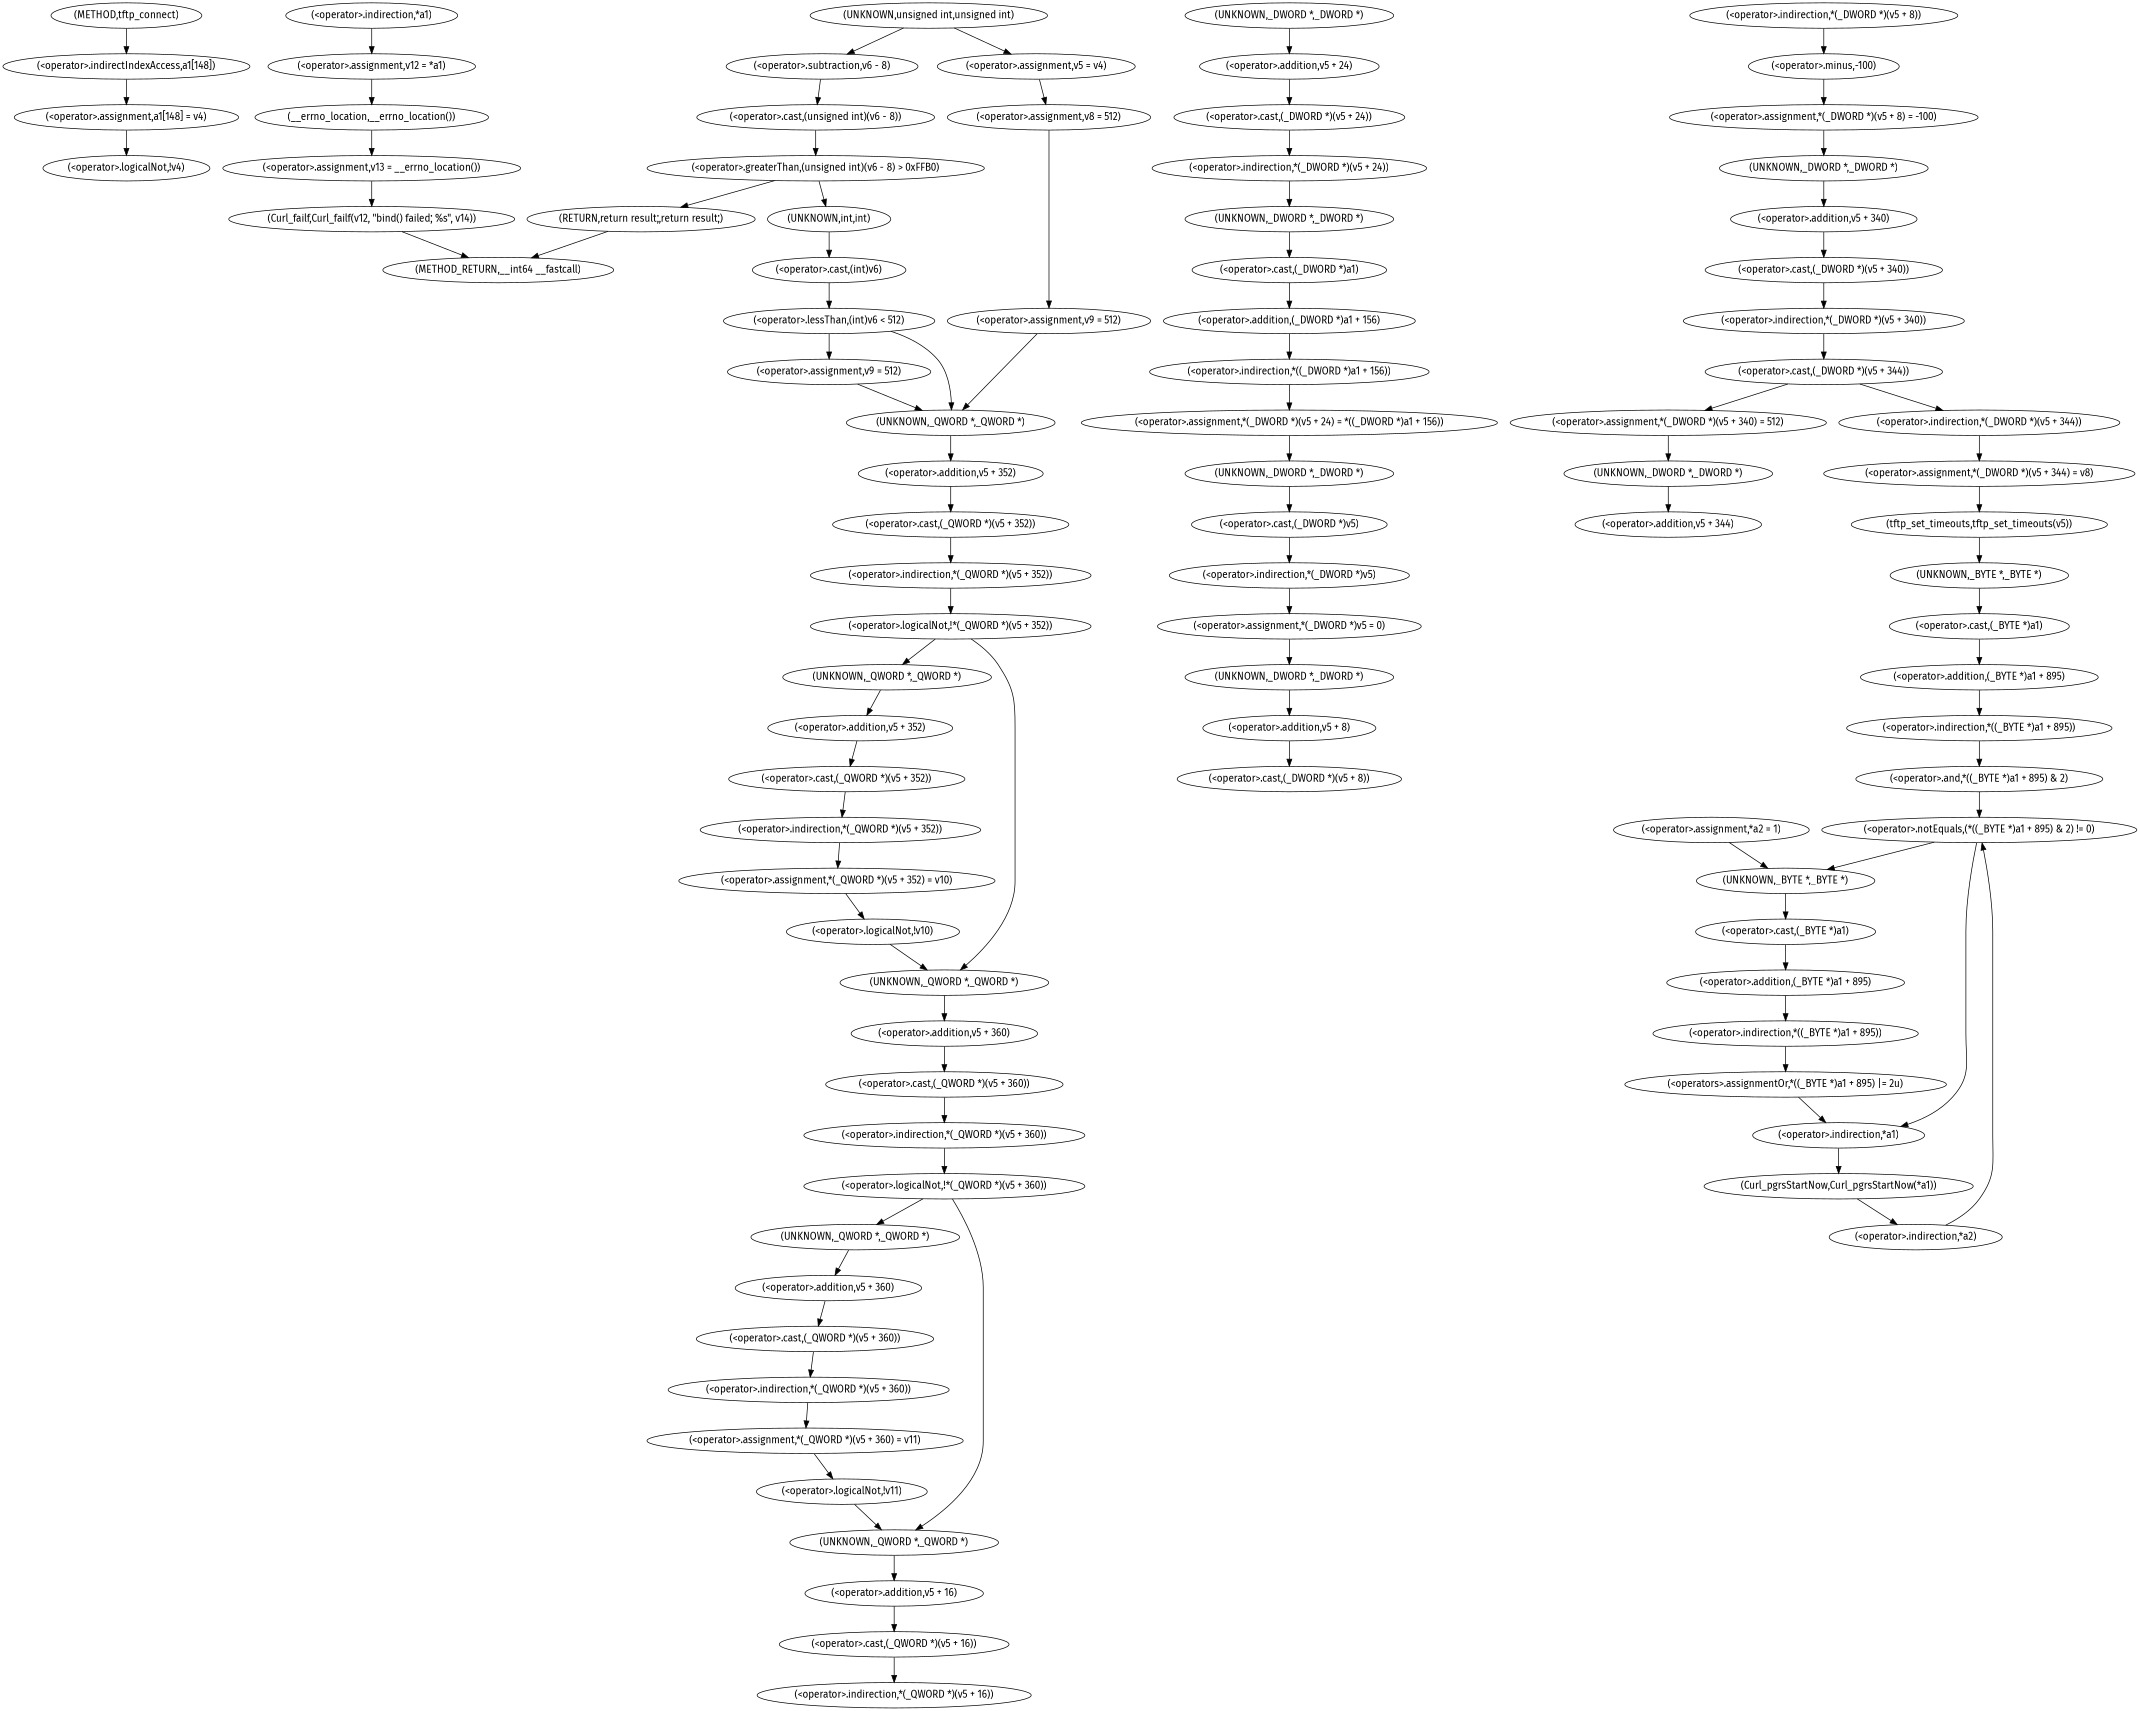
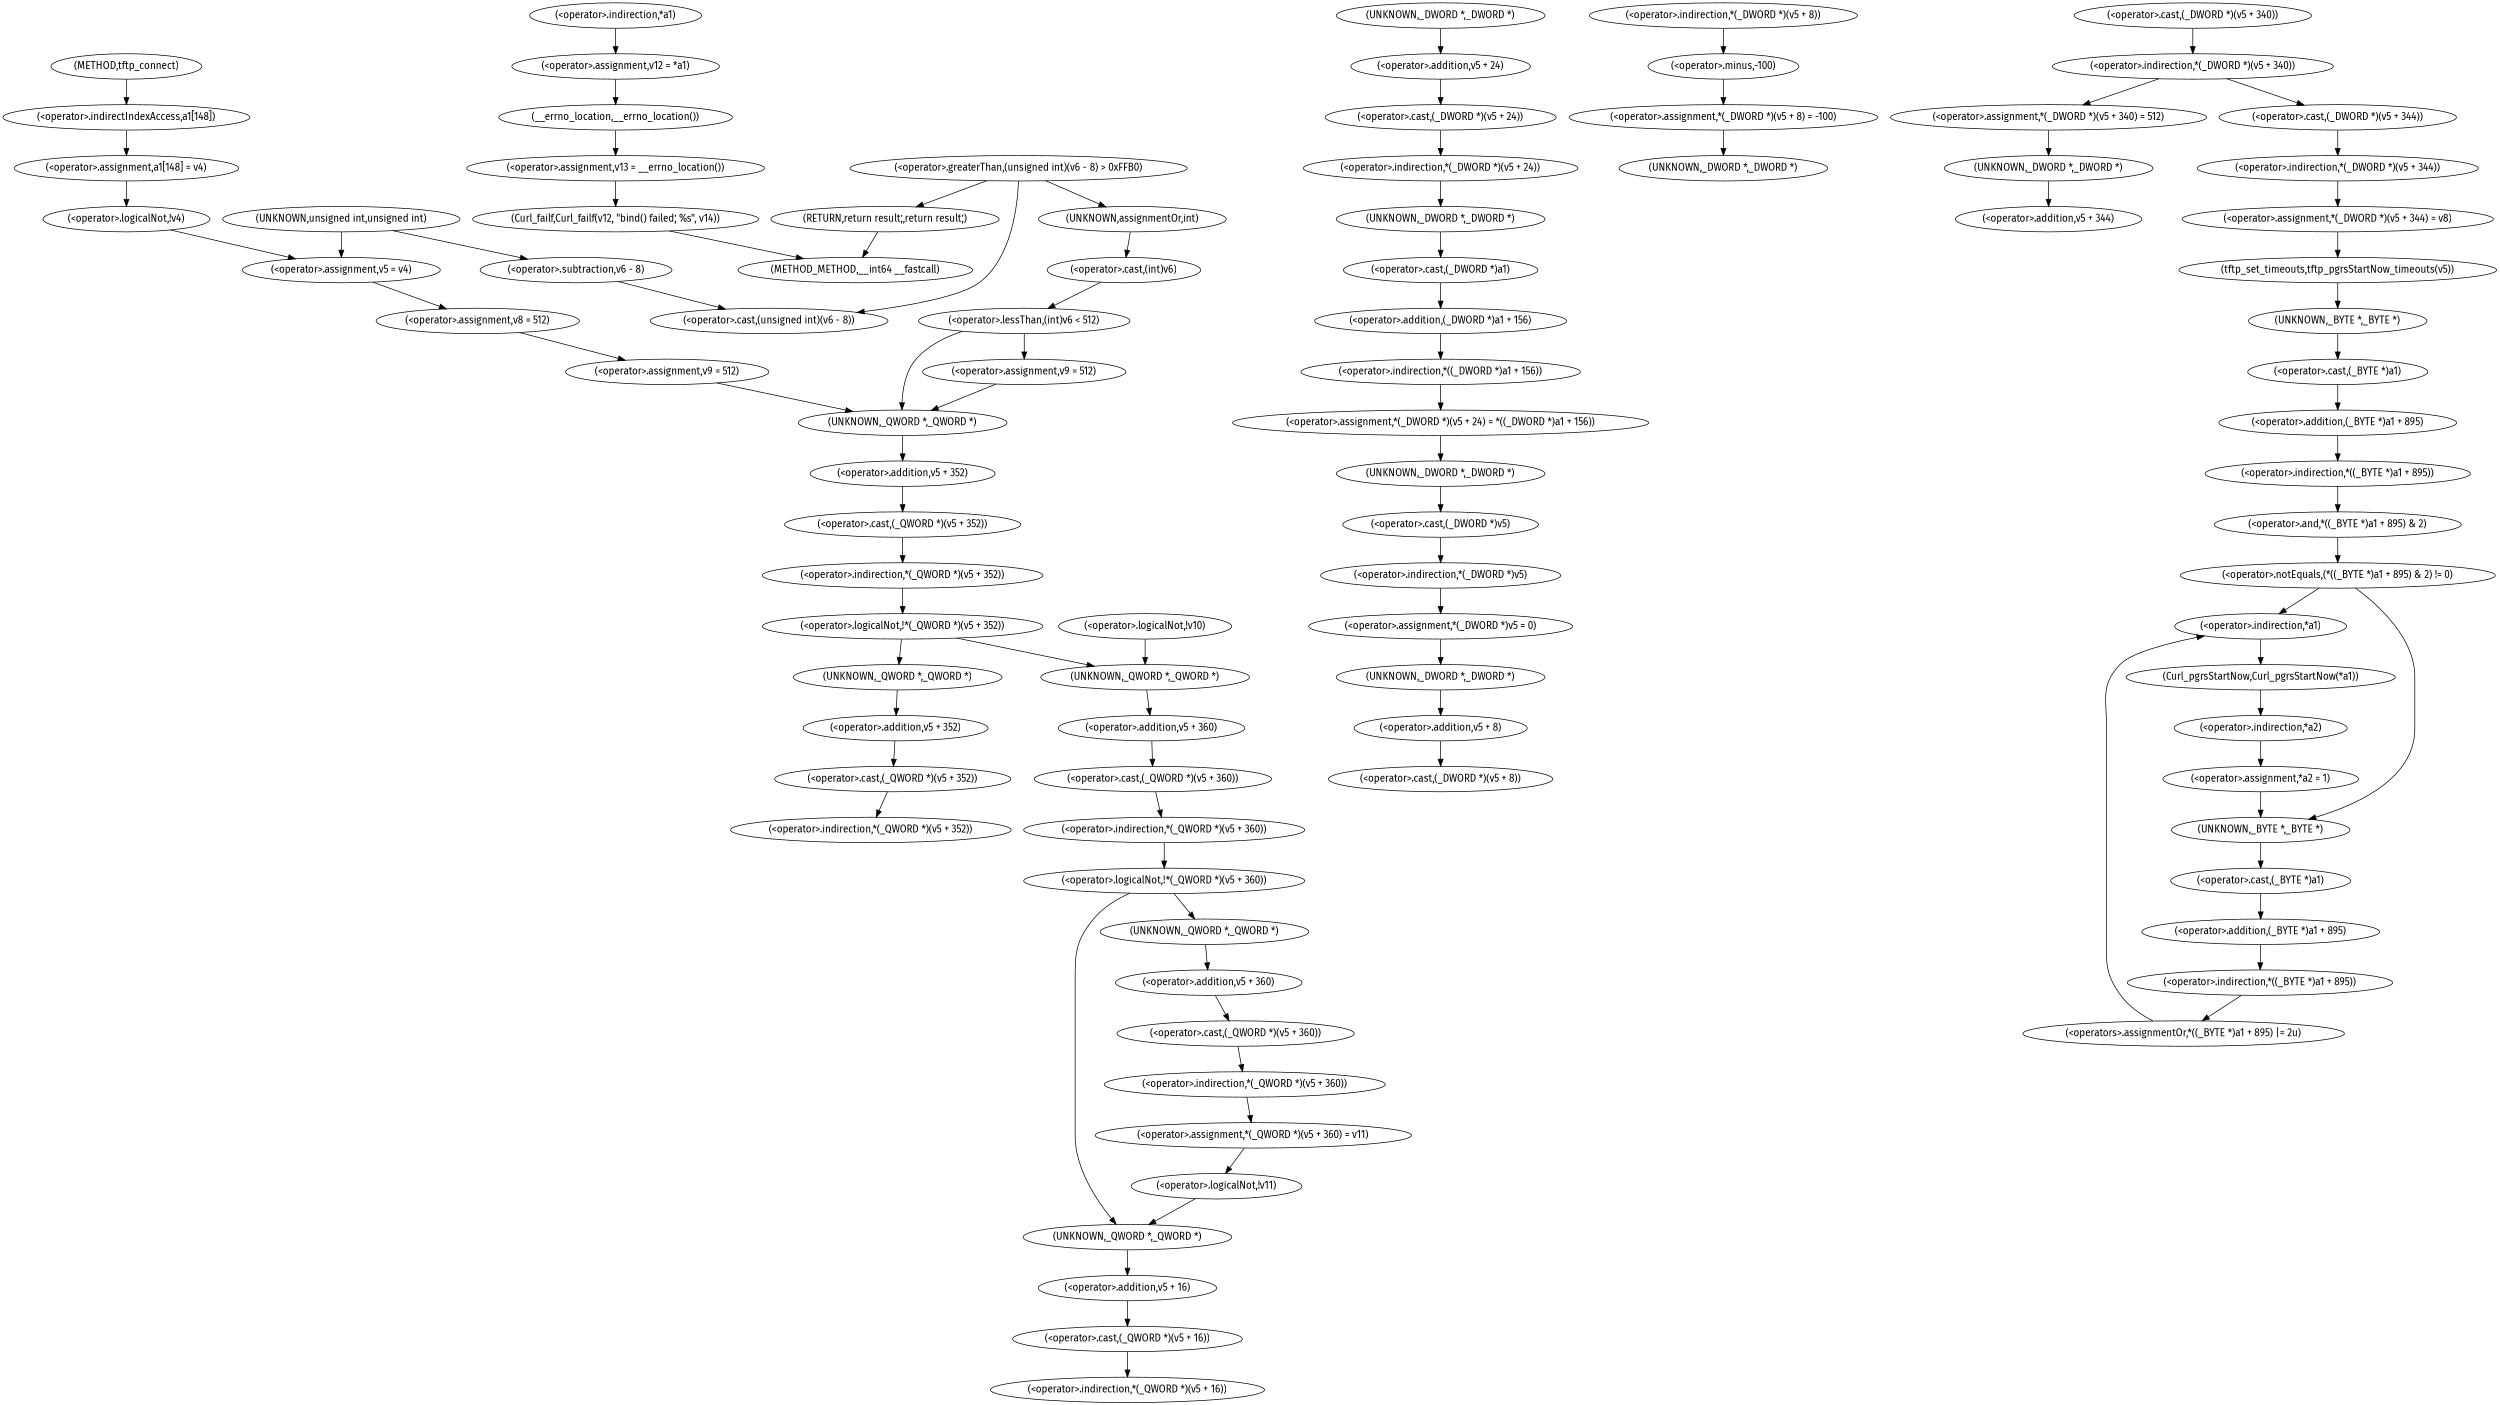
edge "(<operator>.cast,(unsigned int)(v6 - 8))" -> "(<operator>.greaterThan,(unsigned int)(v6 - 8) > 0xFFB0)": reversed
node "(UNKNOWN,int,int)": label "(UNKNOWN,int,int)" -> "(UNKNOWN,assignmentOr,int)"
node "(<operator>.addition,v5 + 340)": removed
edge "(<operator>.logicalNot,!v4)" -> "(<operator>.assignment,v5 = v4)": added
node "(METHOD_RETURN,__int64 __fastcall)": label "(METHOD_RETURN,__int64 __fastcall)" -> "(METHOD_METHOD,__int64 __fastcall)"
edge "(<operator>.cast,(_DWORD *)(v5 + 344))" -> "(<operator>.assignment,*(_DWORD *)(v5 + 340) = 512)": now "(<operator>.indirection,*(_DWORD *)(v5 + 340))" -> "(<operator>.assignment,*(_DWORD *)(v5 + 340) = 512)"
node "(tftp_set_timeouts,tftp_set_timeouts(v5))": label "(tftp_set_timeouts,tftp_set_timeouts(v5))" -> "(tftp_set_timeouts,tftp_pgrsStartNow_timeouts(v5))"
node "(<operator>.assignment,*(_QWORD *)(v5 + 352) = v10)": removed
edge "(<operator>.indirection,*a2)" -> "(<operator>.notEquals,(*((_BYTE *)a1 + 895) & 2) != 0)": now "(<operator>.indirection,*a2)" -> "(<operator>.assignment,*a2 = 1)"
